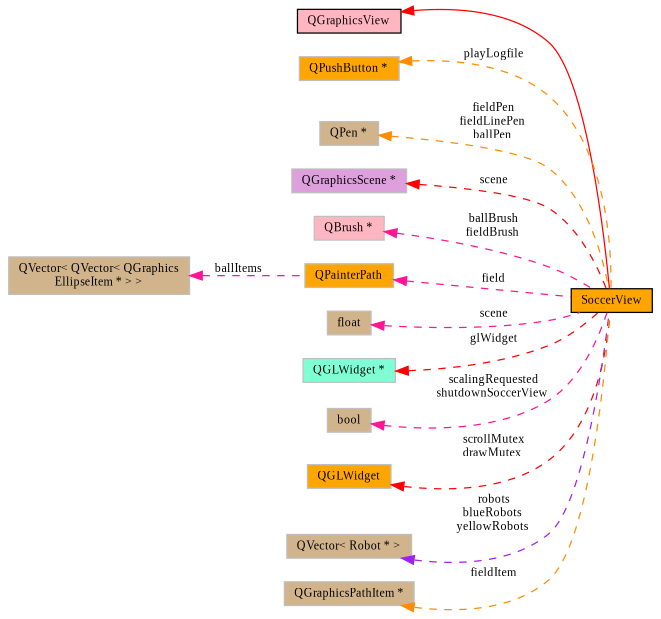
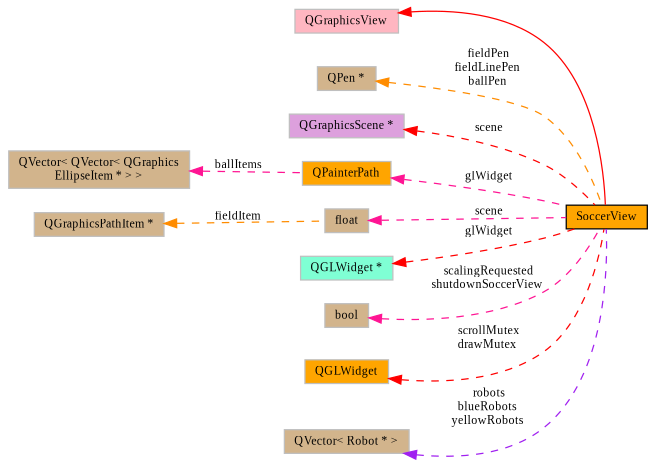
node "QGraphicsView": color black -> grey75
node "QPushButton *": removed
node "QBrush *": removed
edge "SoccerView" -> "QPainterPath": label " field" -> " glWidget"
edge "SoccerView" -> "QGraphicsPathItem *": now "float" -> "QGraphicsPathItem *"
